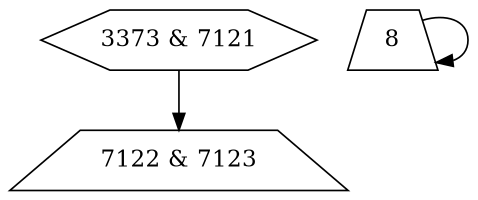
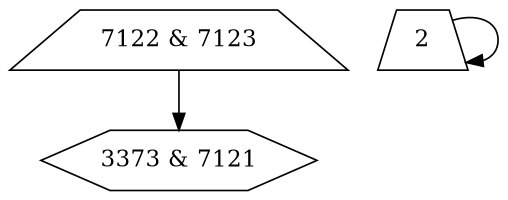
node "8": label "8" -> "2"
edge "3373 & 7121" -> "7122 & 7123": reversed
